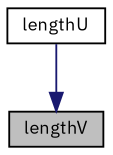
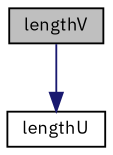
edge "lengthU" -> "lengthV": reversed
